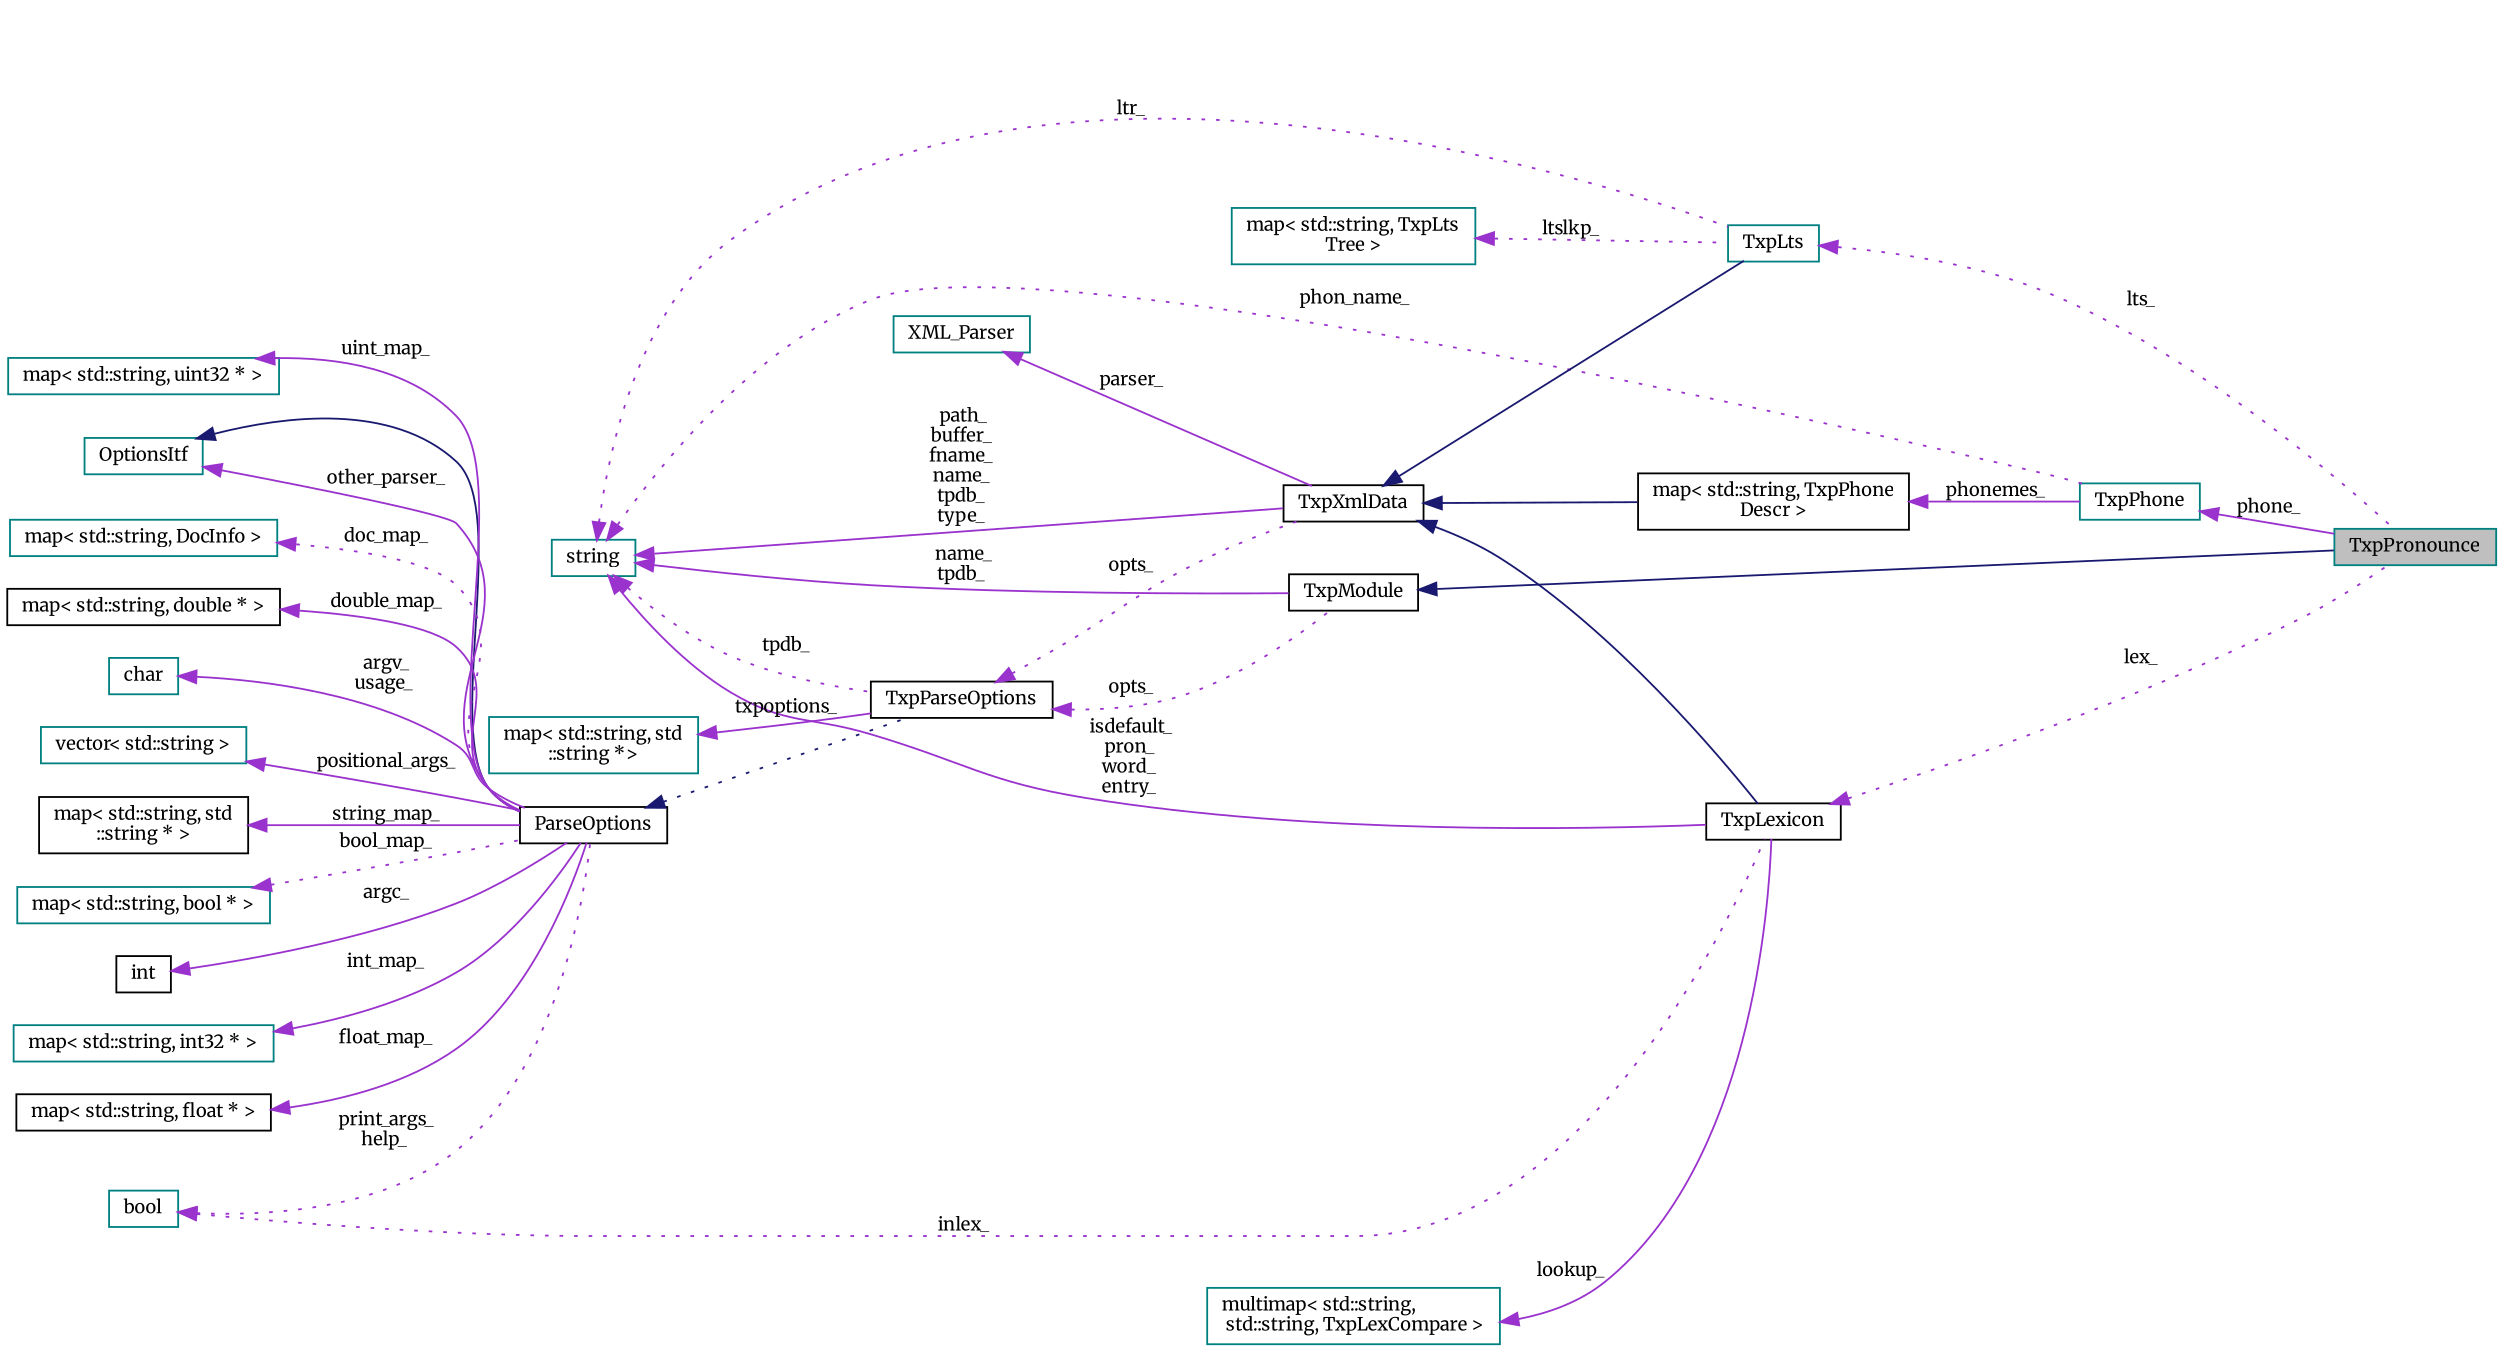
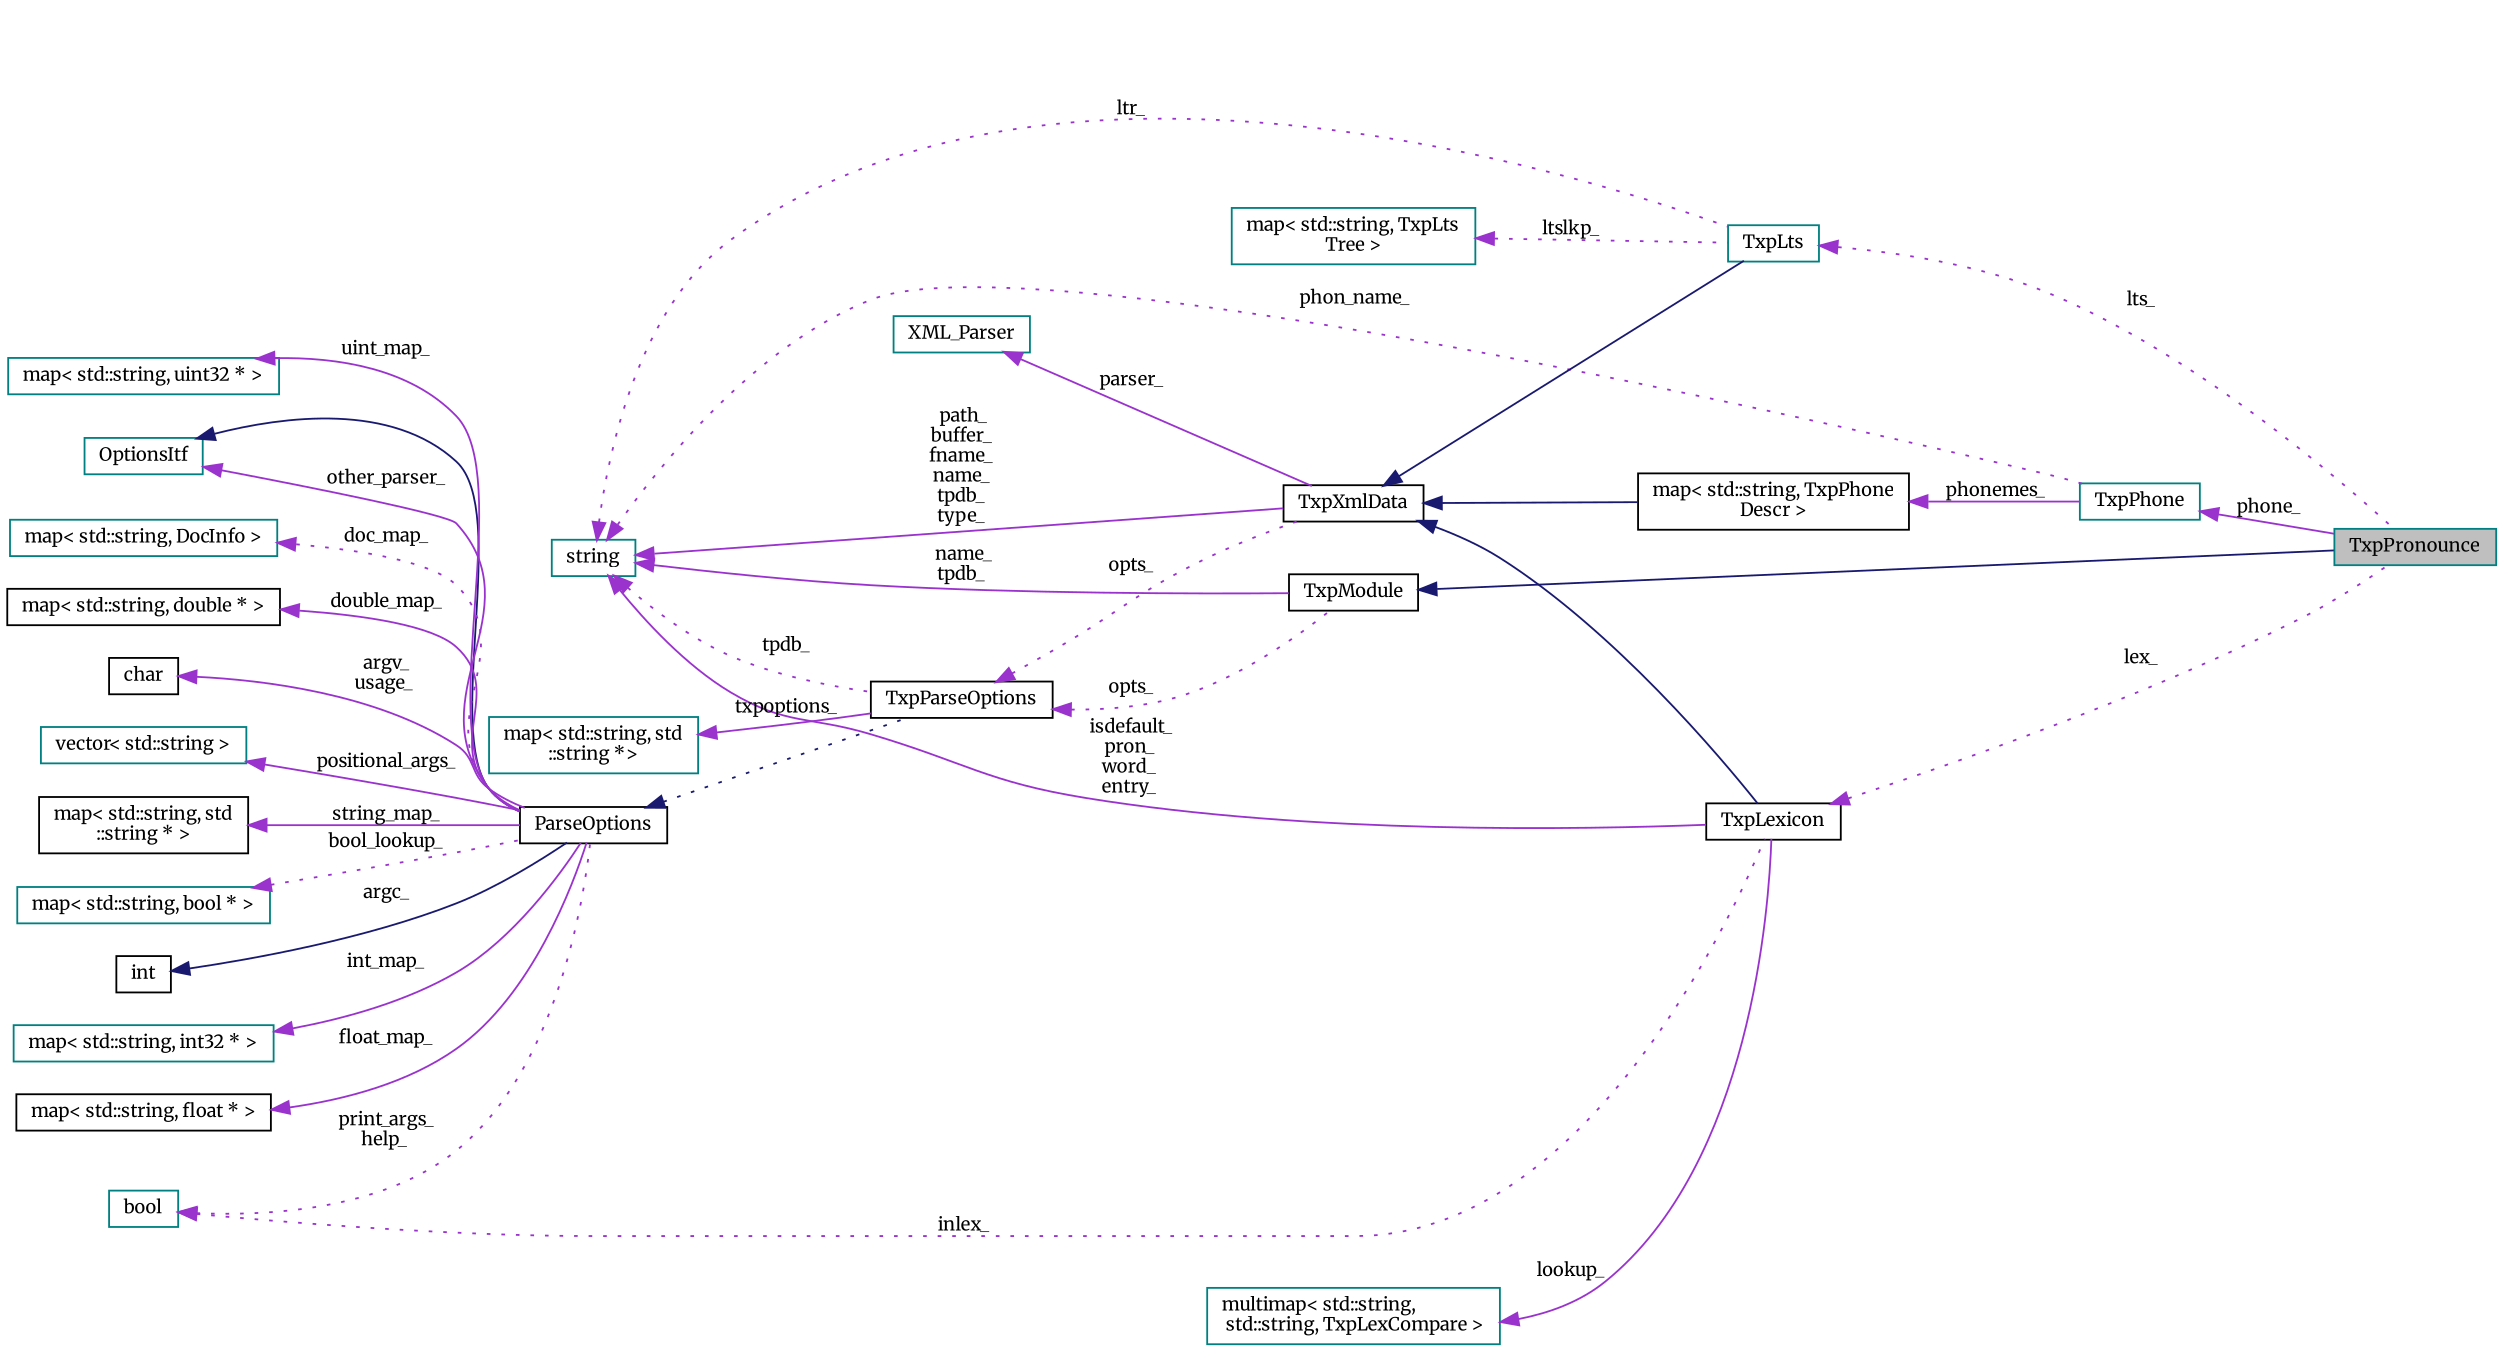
node "char": color teal -> black
edge "ParseOptions" -> "map< std::string, bool * >": label " bool_map_" -> " bool_lookup_"
edge "ParseOptions" -> "int": color darkorchid3 -> midnightblue
